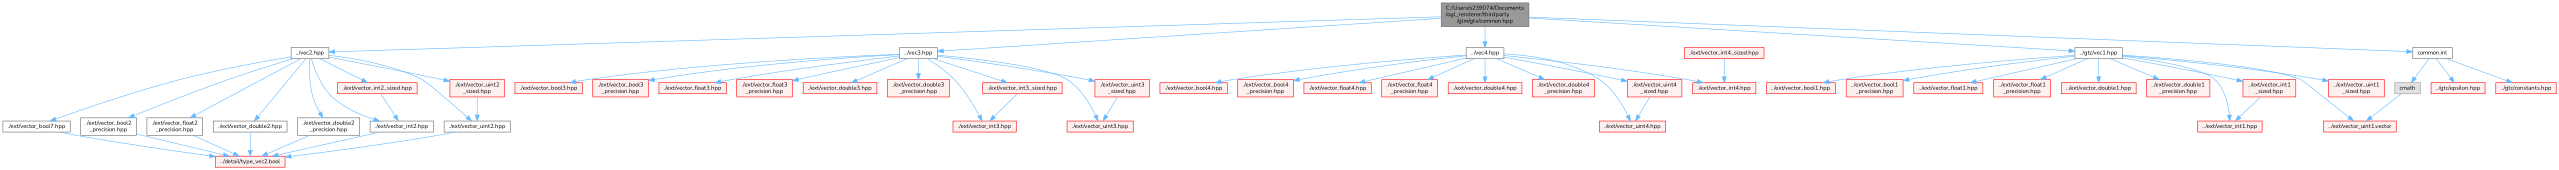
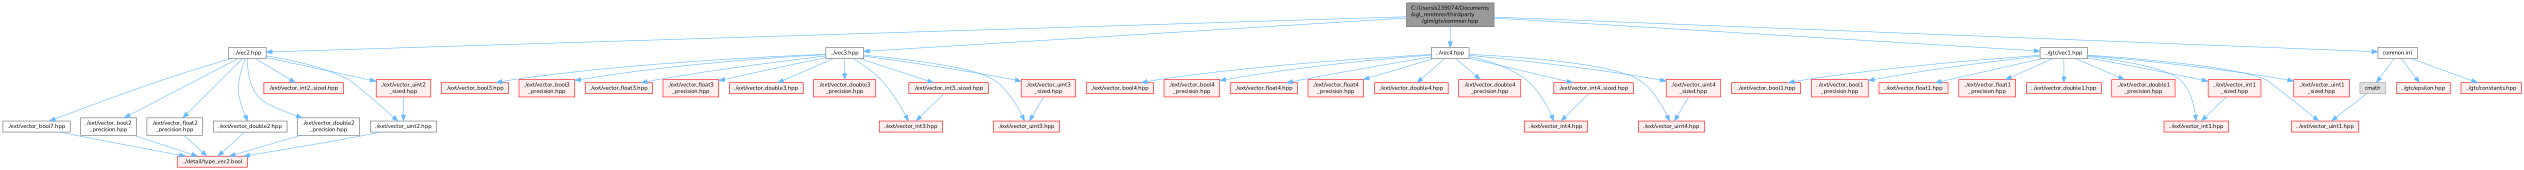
edge "../vec4.hpp" -> "./ext/vector_int4_sized.hpp": added
node "./ext/vector_int2.hpp": removed
node "../ext/vector_uint1.vector": label "../ext/vector_uint1.vector" -> "../ext/vector_uint1.hpp"
